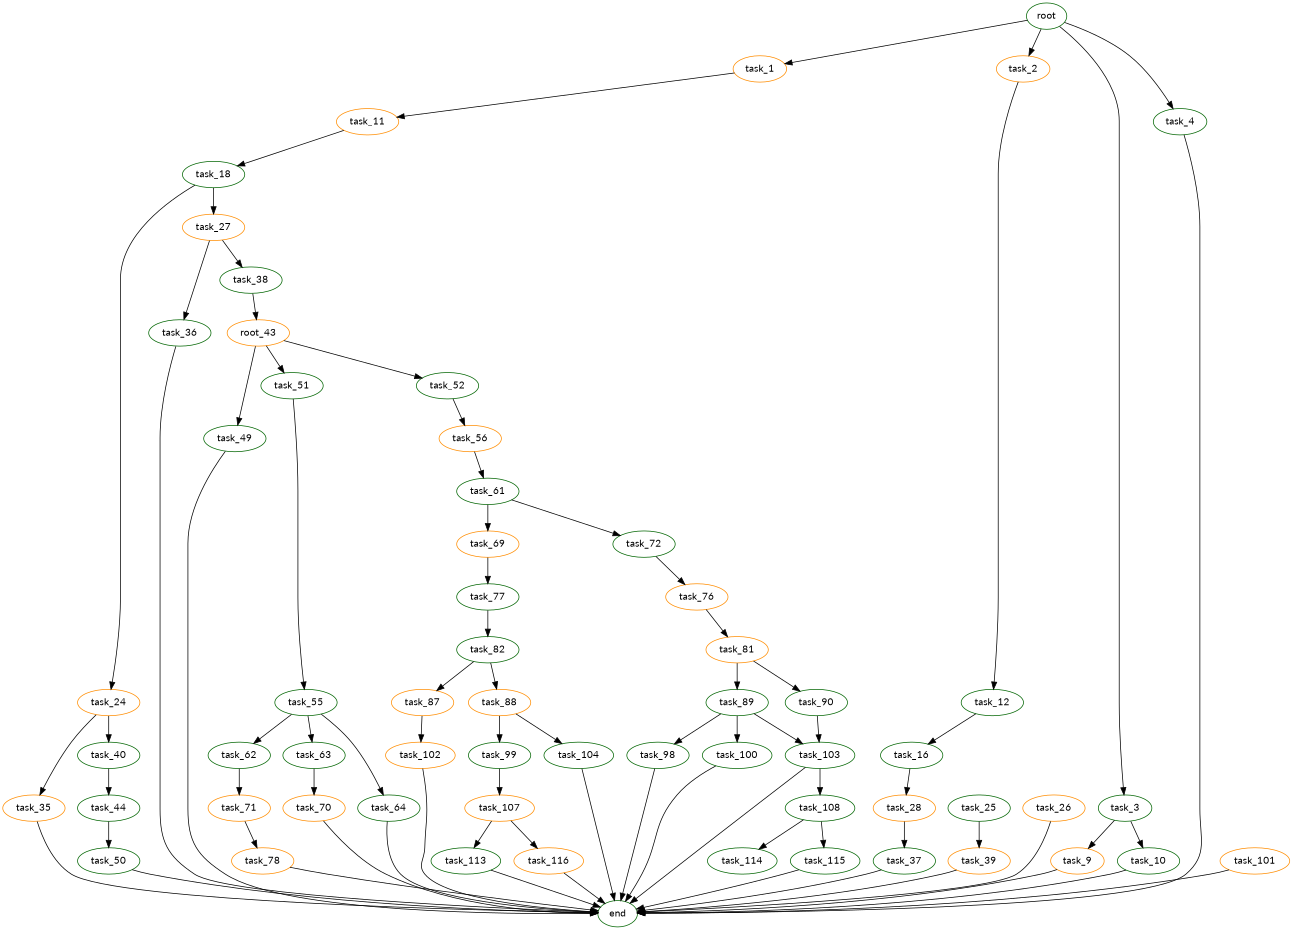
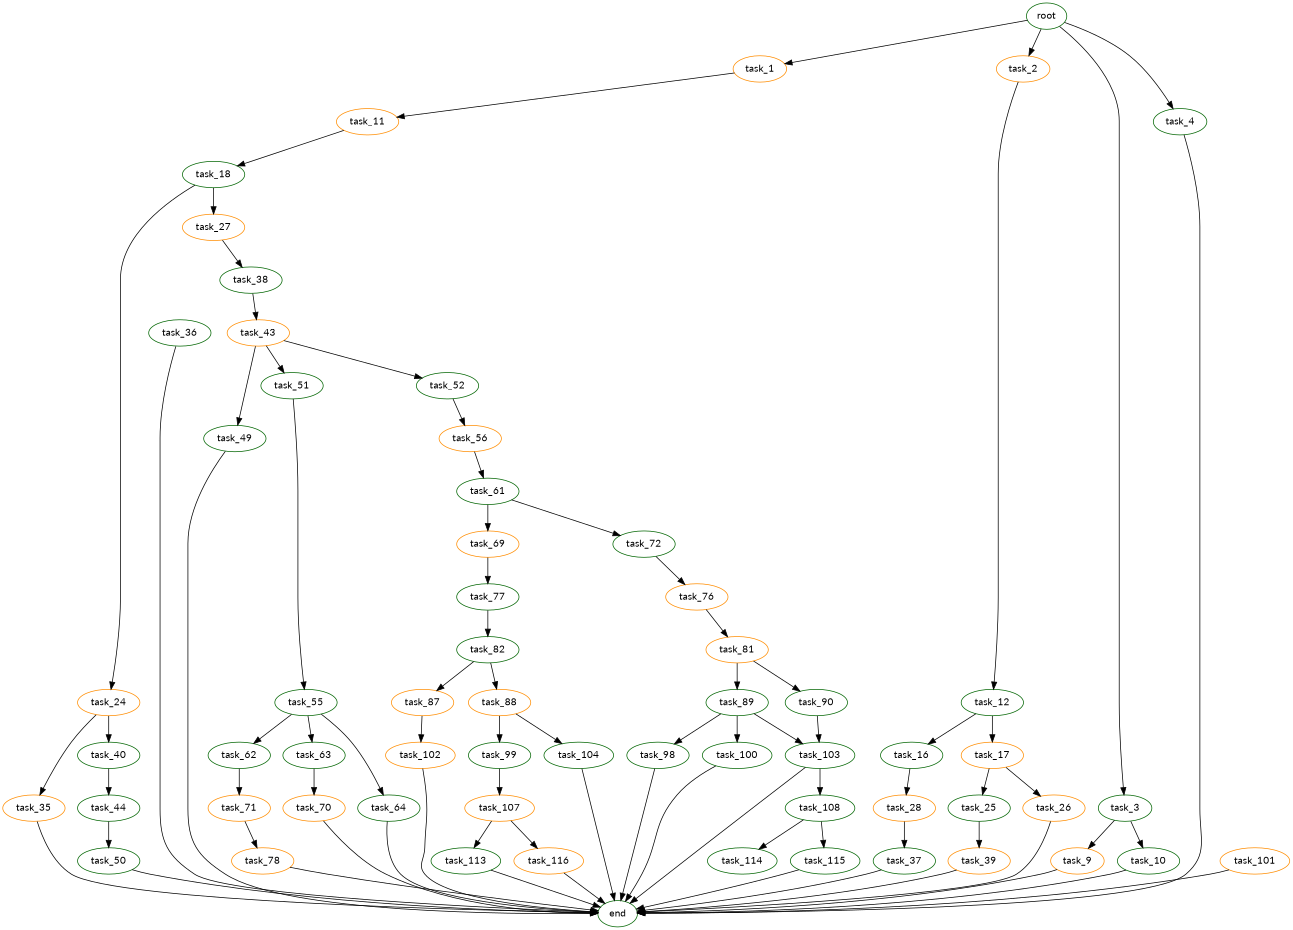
edge "task_27" -> "task_36": removed
node "root_43": label "root_43" -> "task_43"
node "task_17": added
